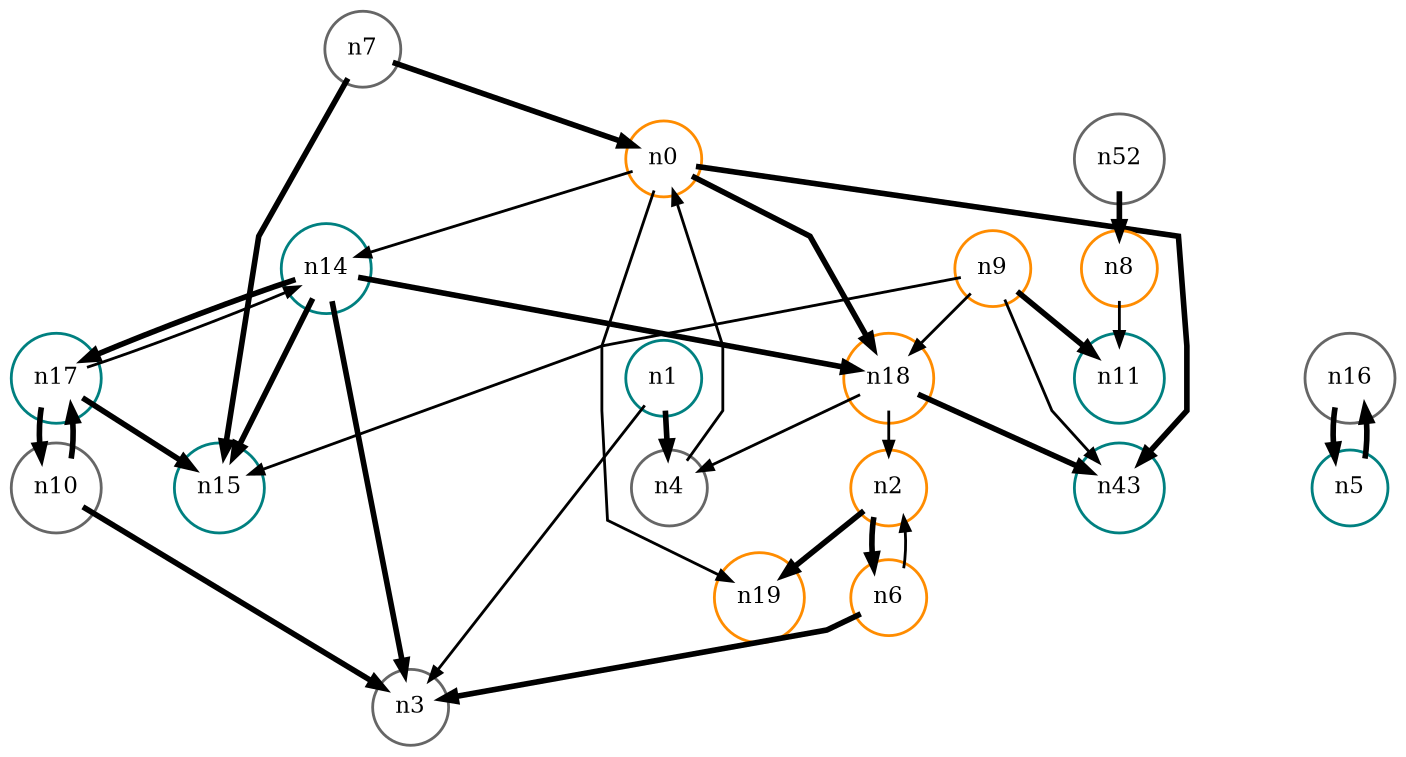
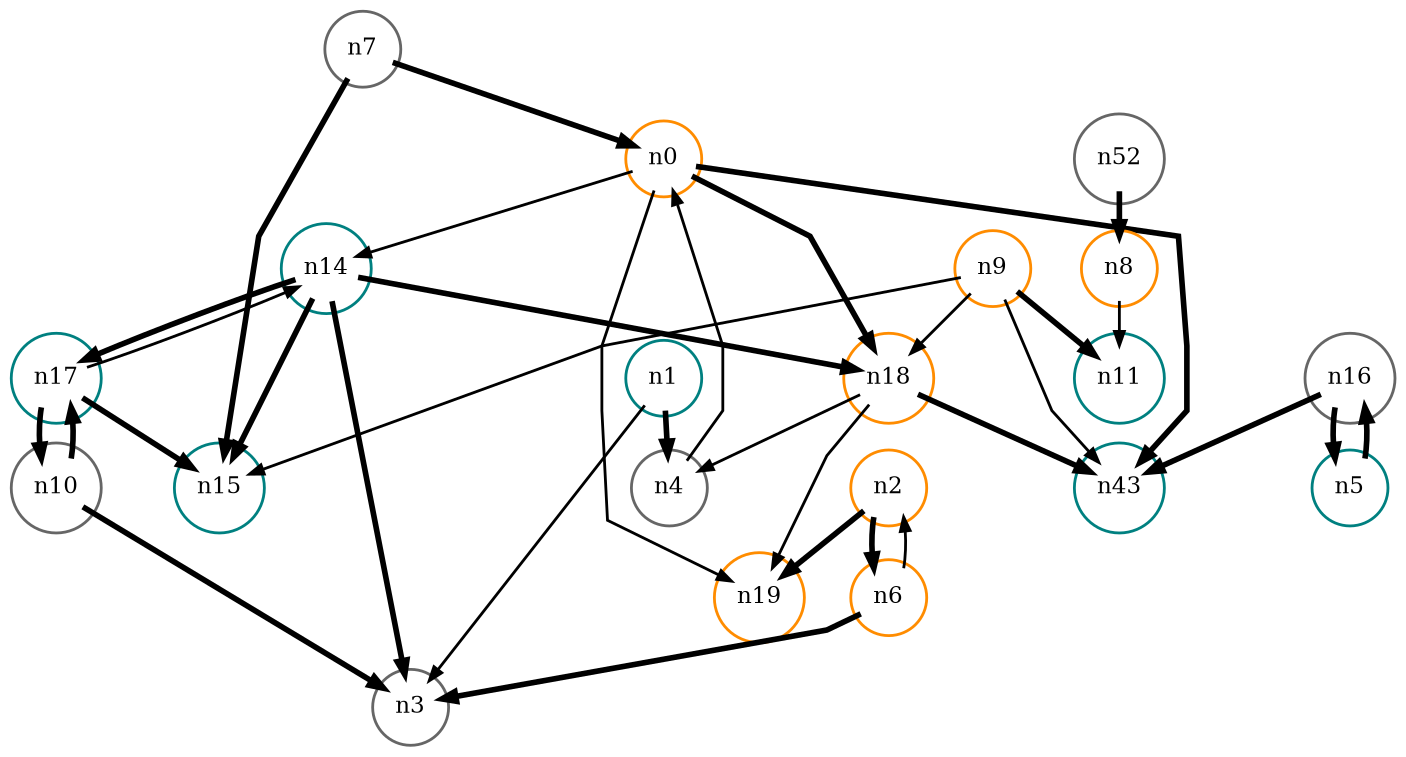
edge "n18" -> "n2": now "n18" -> "n19"
edge "n16" -> "n43": added
